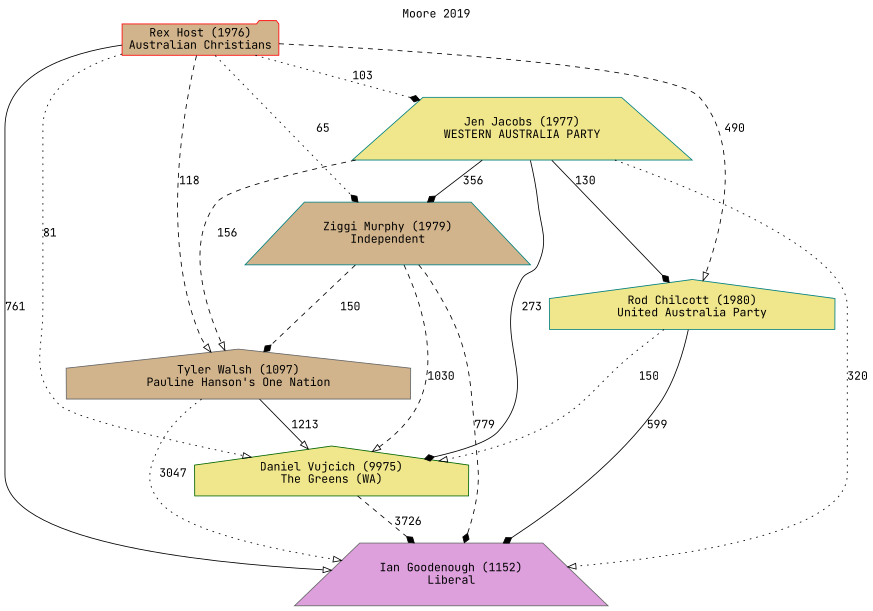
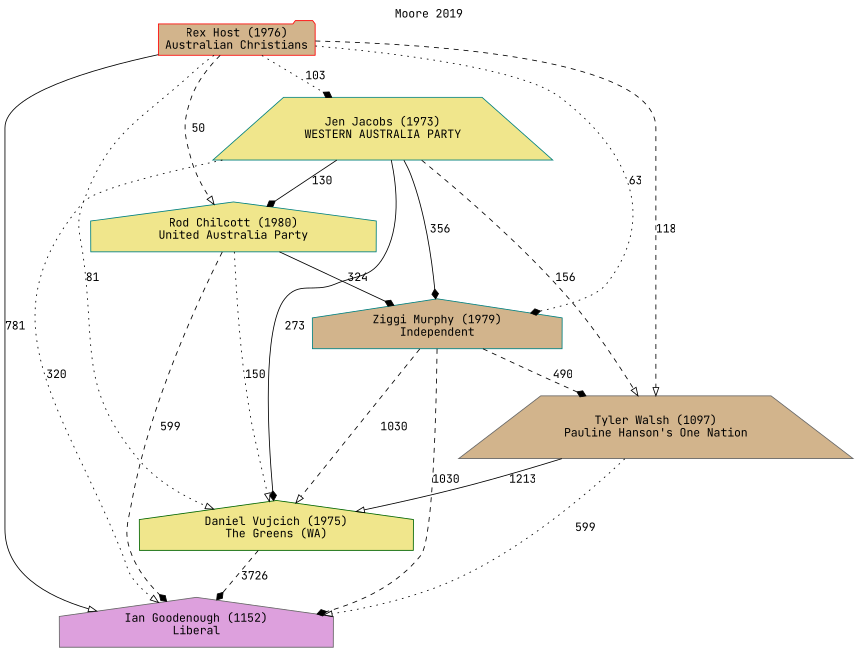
edge "Rex Host (1976) Australian Christians" -> "Ziggi Murphy (1979) Independent": label "65" -> "63"
node "Jen Jacobs (1977) WESTERN AUSTRALIA PARTY": label "Jen Jacobs (1977) WESTERN AUSTRALIA PARTY" -> "Jen Jacobs (1973) WESTERN AUSTRALIA PARTY"
edge "Rex Host (1976) Australian Christians" -> "Rod Chilcott (1980) United Australia Party": label "490" -> "50"
node "Ziggi Murphy (1979) Independent": shape trapezium -> house
edge "Rod Chilcott (1980) United Australia Party" -> "Ziggi Murphy (1979) Independent": added, label "324"
edge "Rex Host (1976) Australian Christians" -> "Ian Goodenough (1152) Liberal": label "761" -> "781"
edge "Ziggi Murphy (1979) Independent" -> "Tyler Walsh (1097) Pauline Hanson's One Nation": label "150" -> "490"
node "Tyler Walsh (1097) Pauline Hanson's One Nation": shape house -> trapezium
edge "Ziggi Murphy (1979) Independent" -> "Ian Goodenough (1152) Liberal": label "779" -> "1030"
edge "Rod Chilcott (1980) United Australia Party" -> "Ian Goodenough (1152) Liberal": style solid -> dashed
edge "Tyler Walsh (1097) Pauline Hanson's One Nation" -> "Ian Goodenough (1152) Liberal": label "3047" -> "599"
node "Daniel Vujcich (9975) The Greens (WA)": label "Daniel Vujcich (9975) The Greens (WA)" -> "Daniel Vujcich (1975) The Greens (WA)"
node "Ian Goodenough (1152) Liberal": shape trapezium -> house
